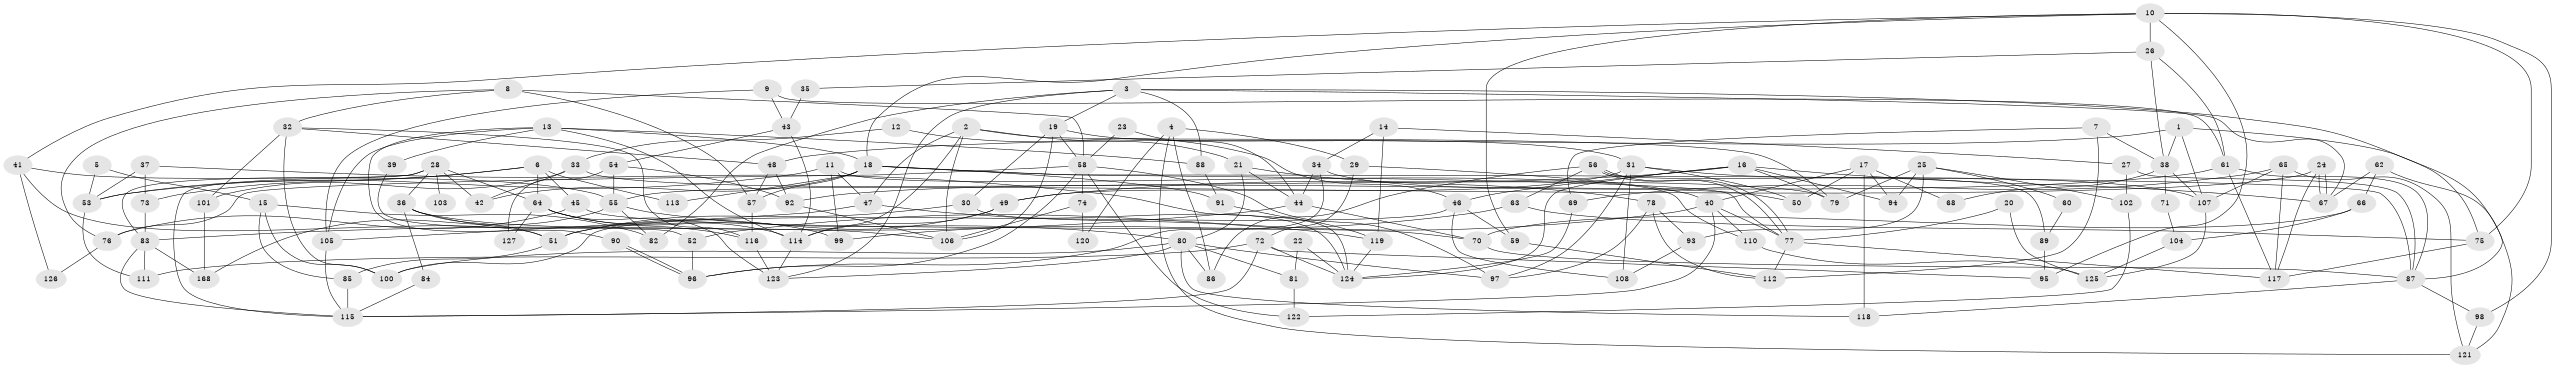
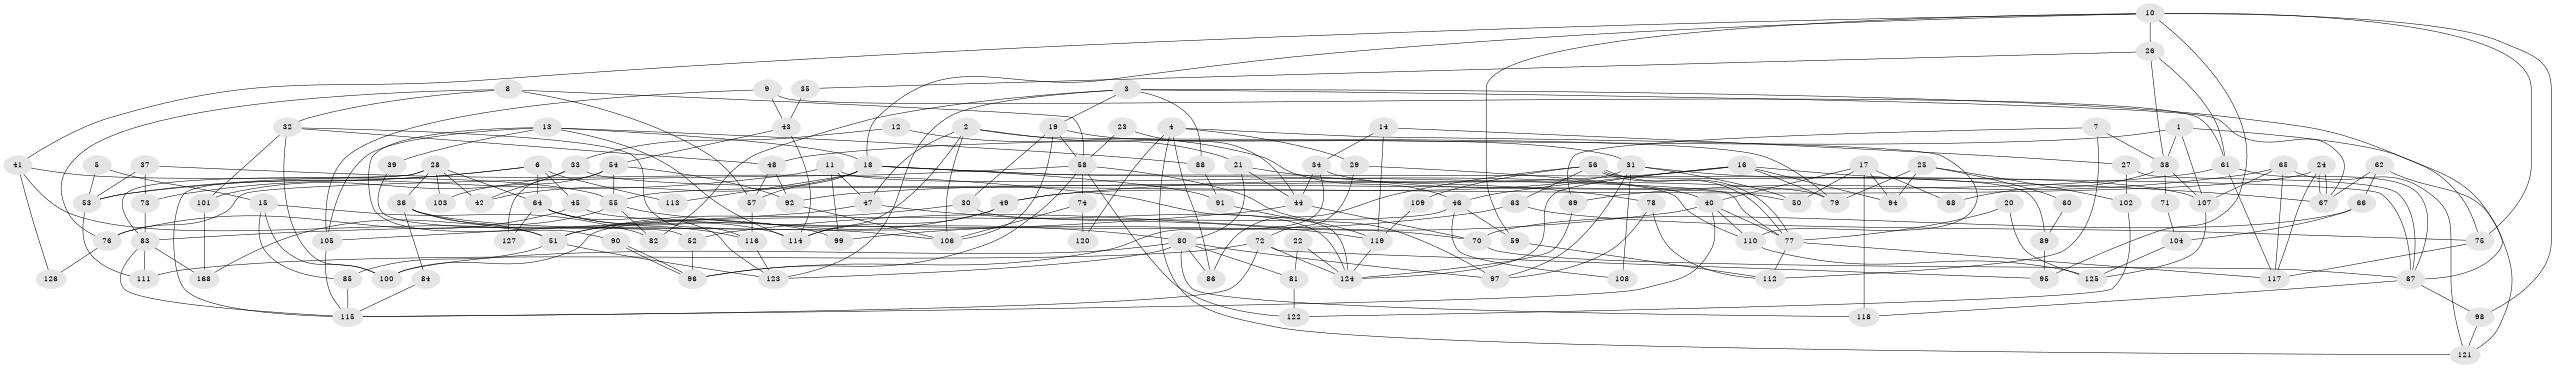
edge "4" -- "110": added
edge "54" -- "103": added
node "109": added
node "93": removed
edge "114" -- "123": now "51" -- "123"
